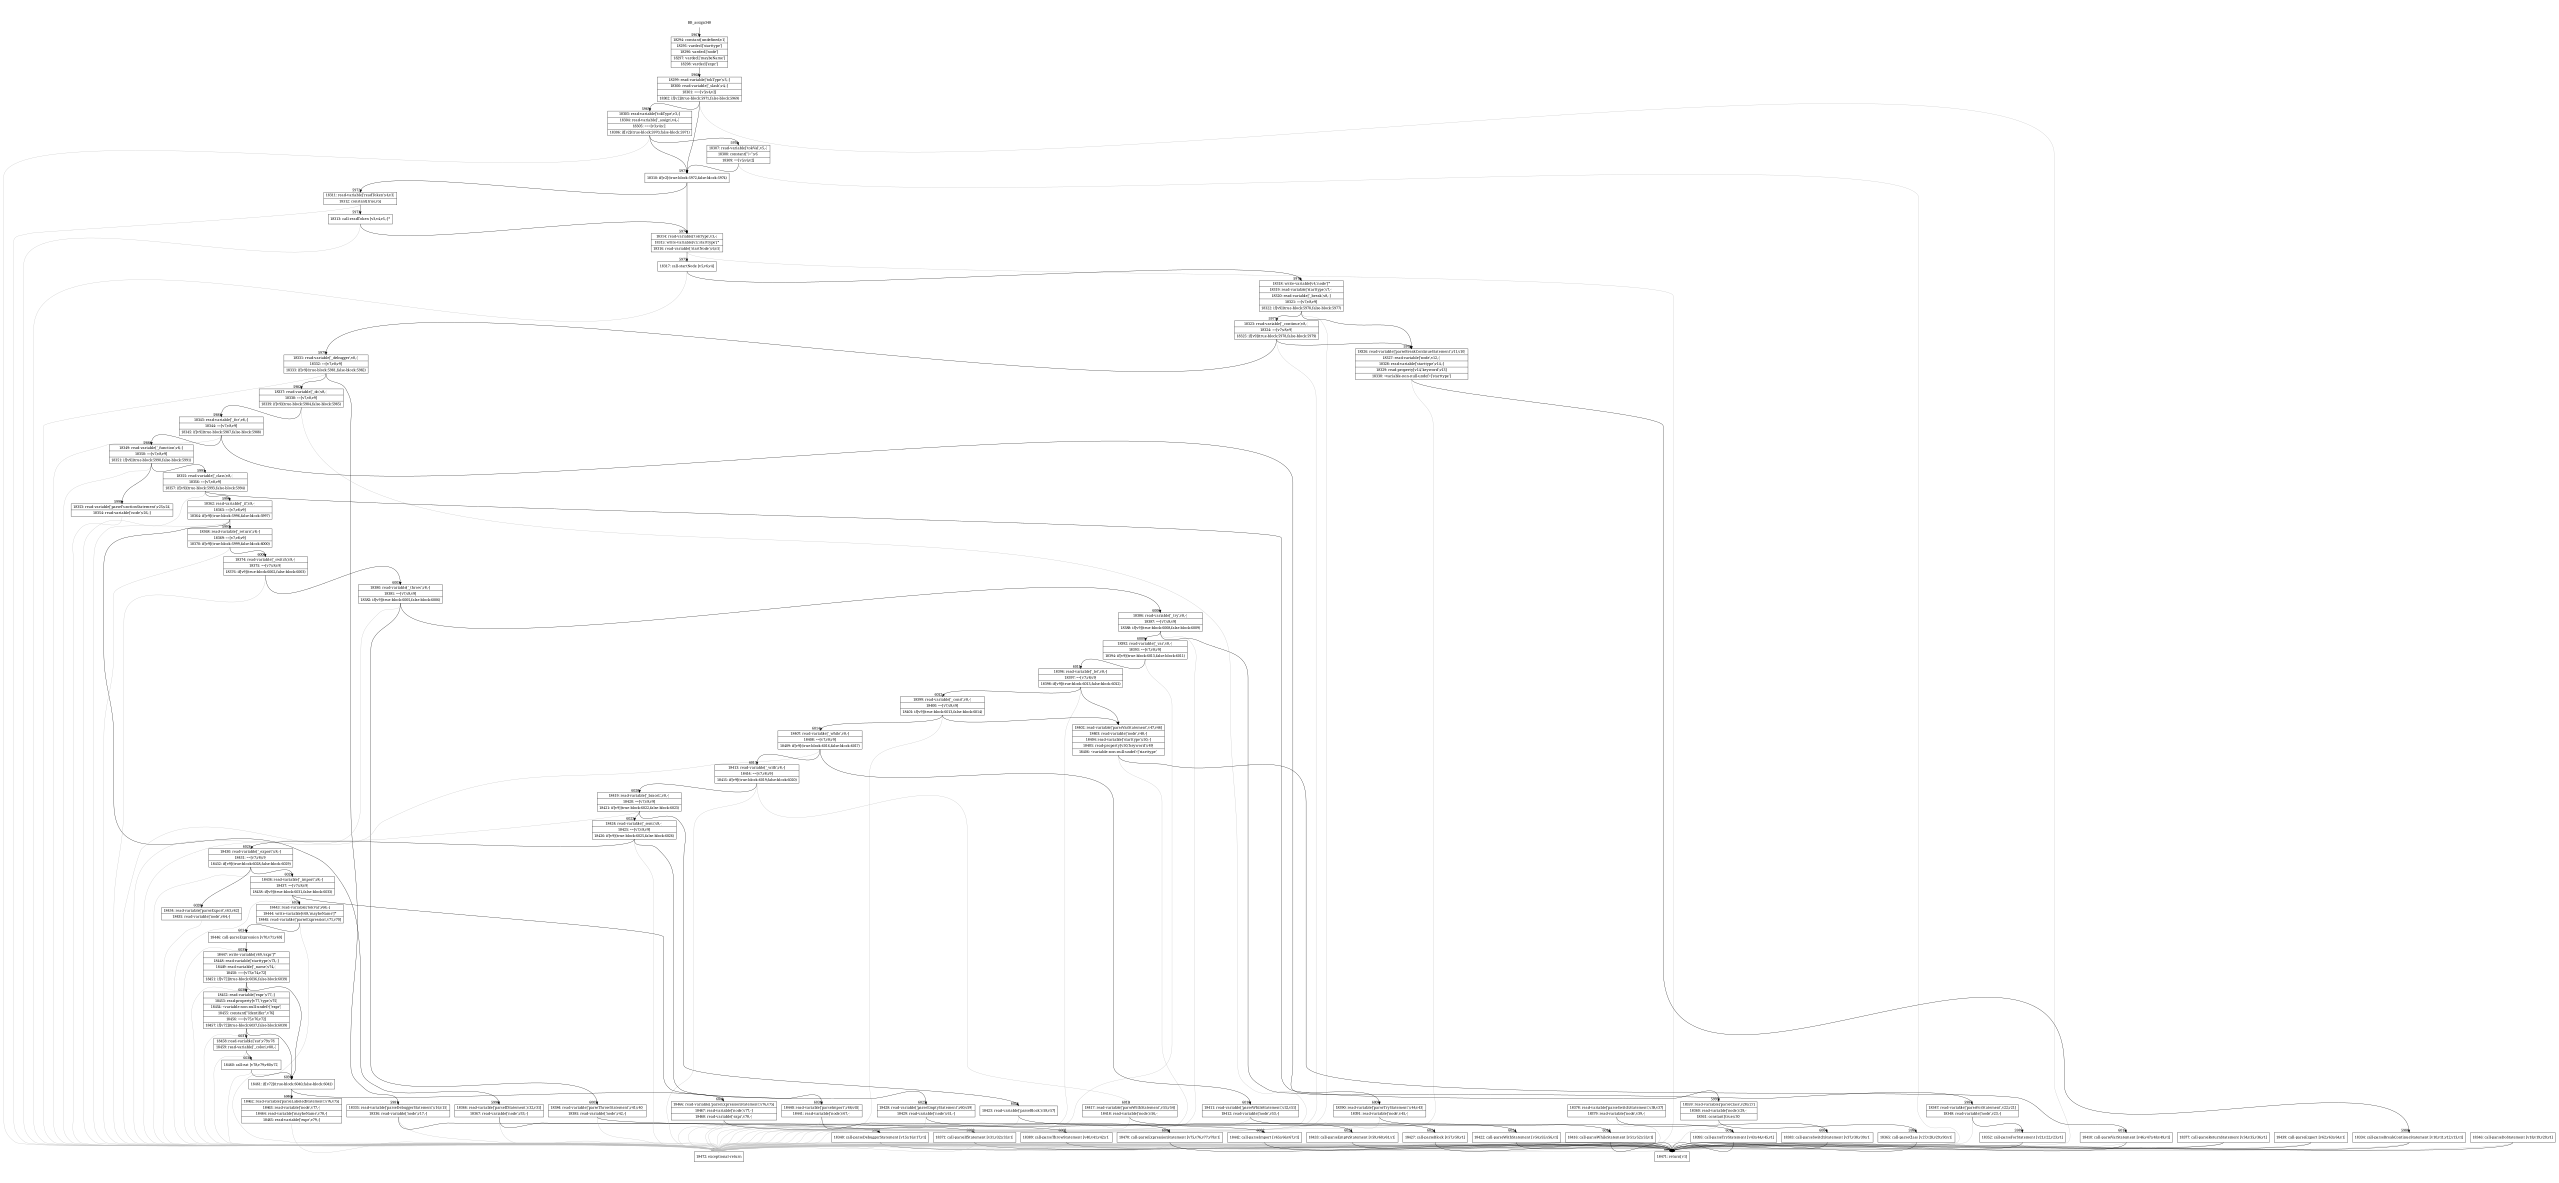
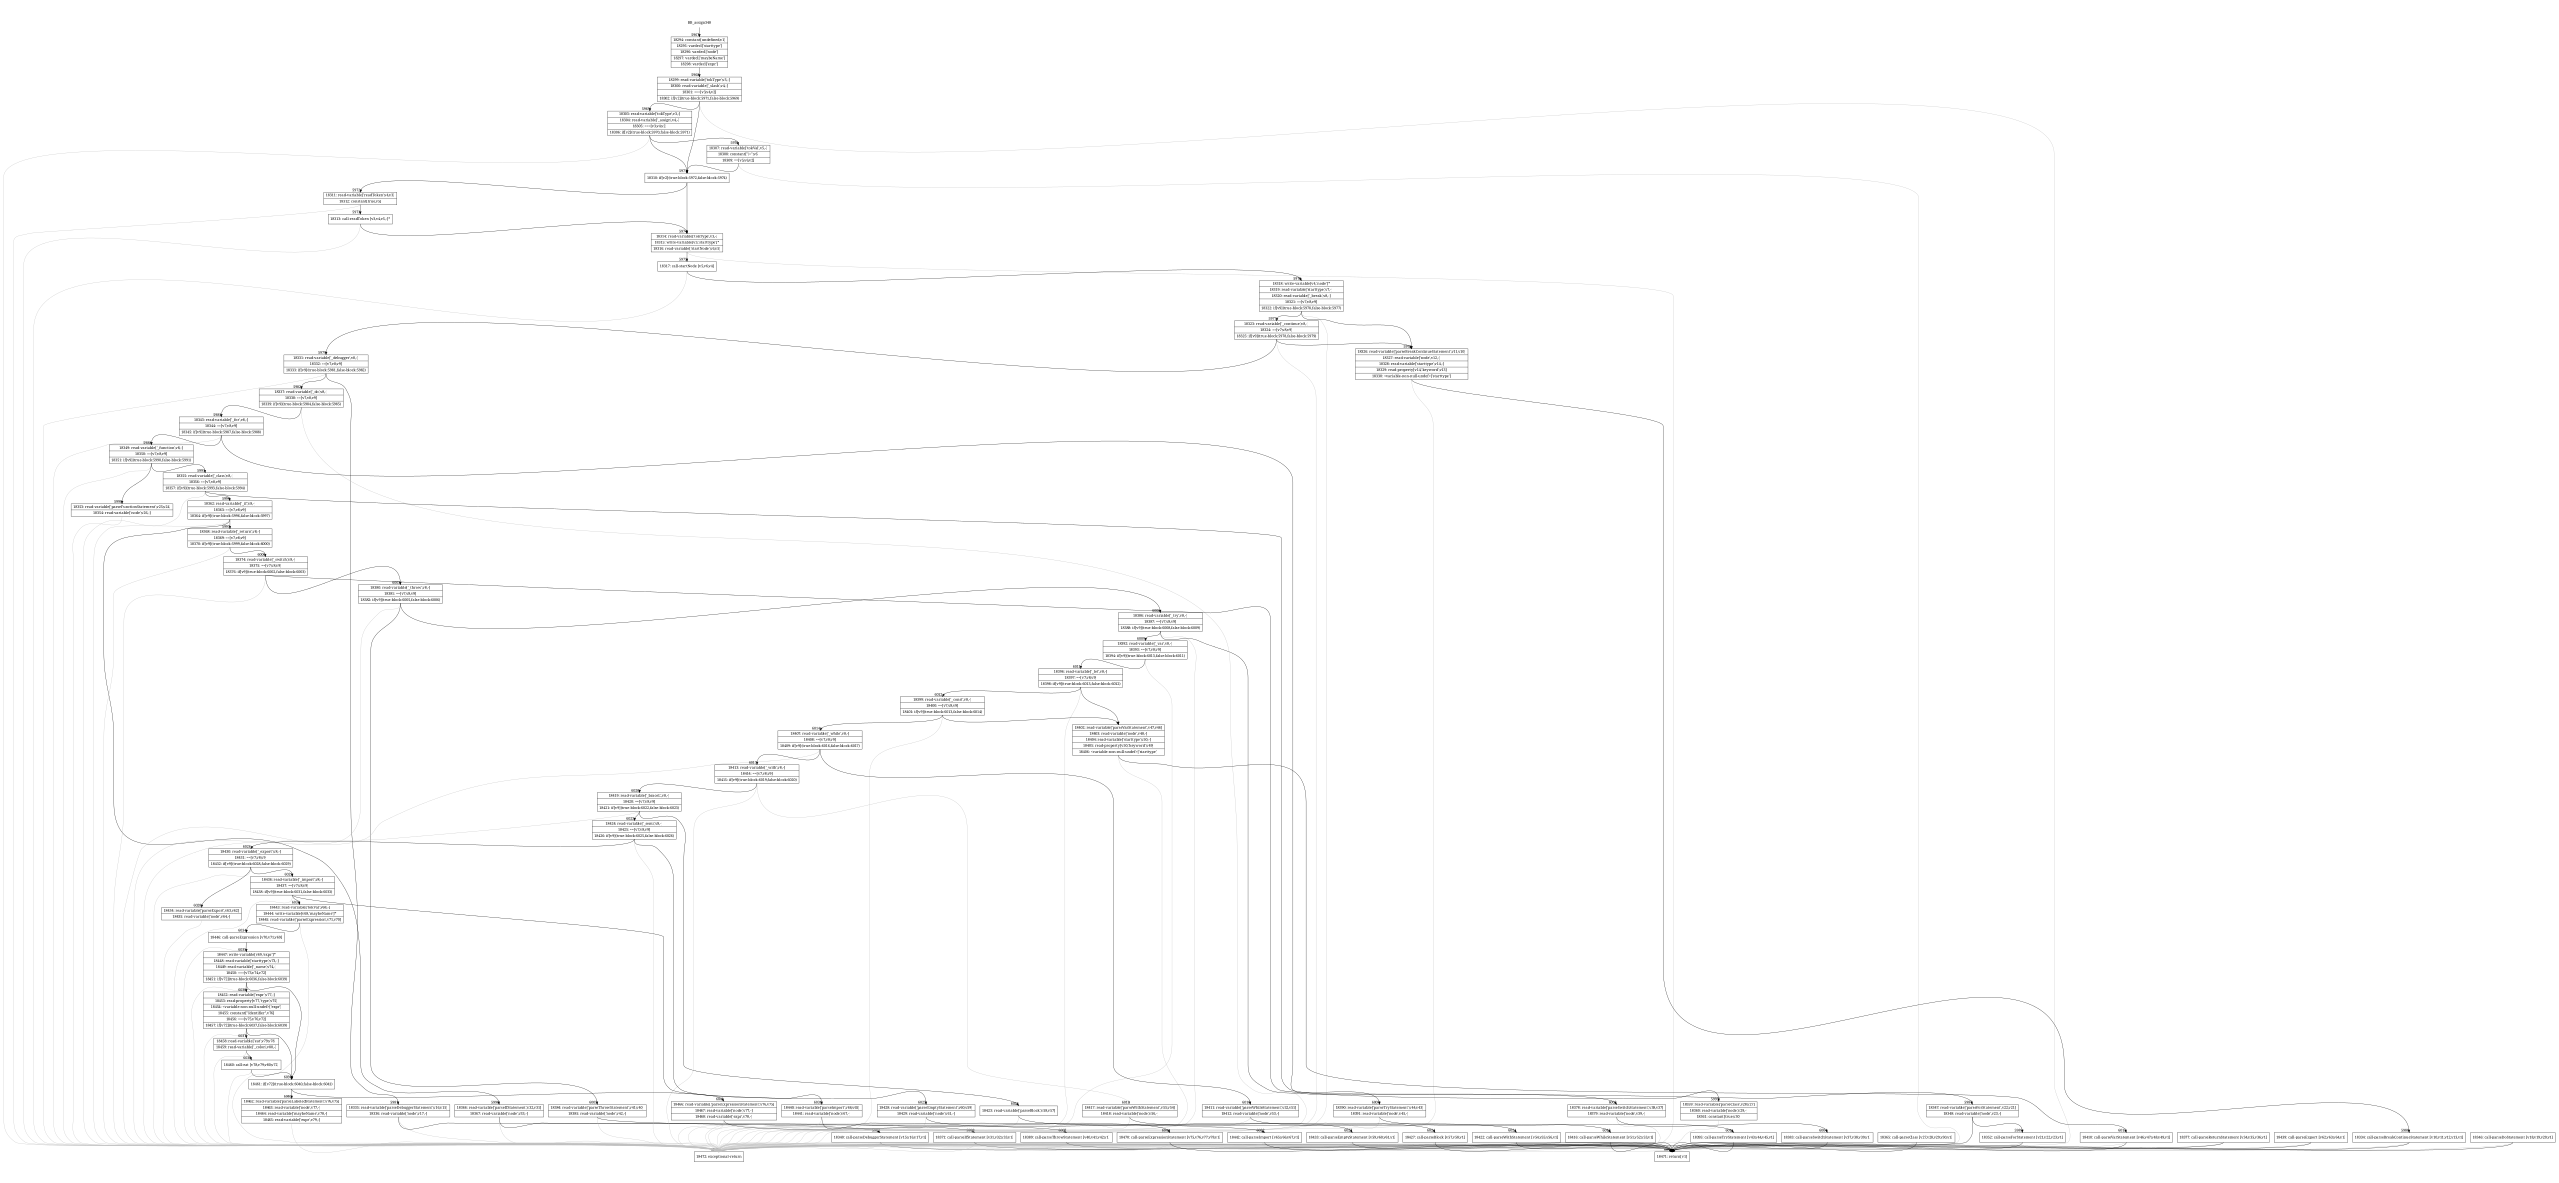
edge "18374: read-variable['_switch',v8,-]" -> "18378: read-variable['parseSwitchStatement',v38,v37]": added
edge "18359: read-variable['parseClass',v28,v27]" -> "18365: call-parseClass [v27,v28,v29,v30,v1]": removed
edge "18347: read-variable['parseForStatement',v22,v21]" -> "18472: exceptional-return": color gray -> black
